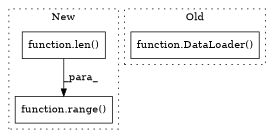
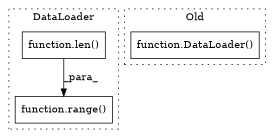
cluster "New": label "New" -> "DataLoader"
